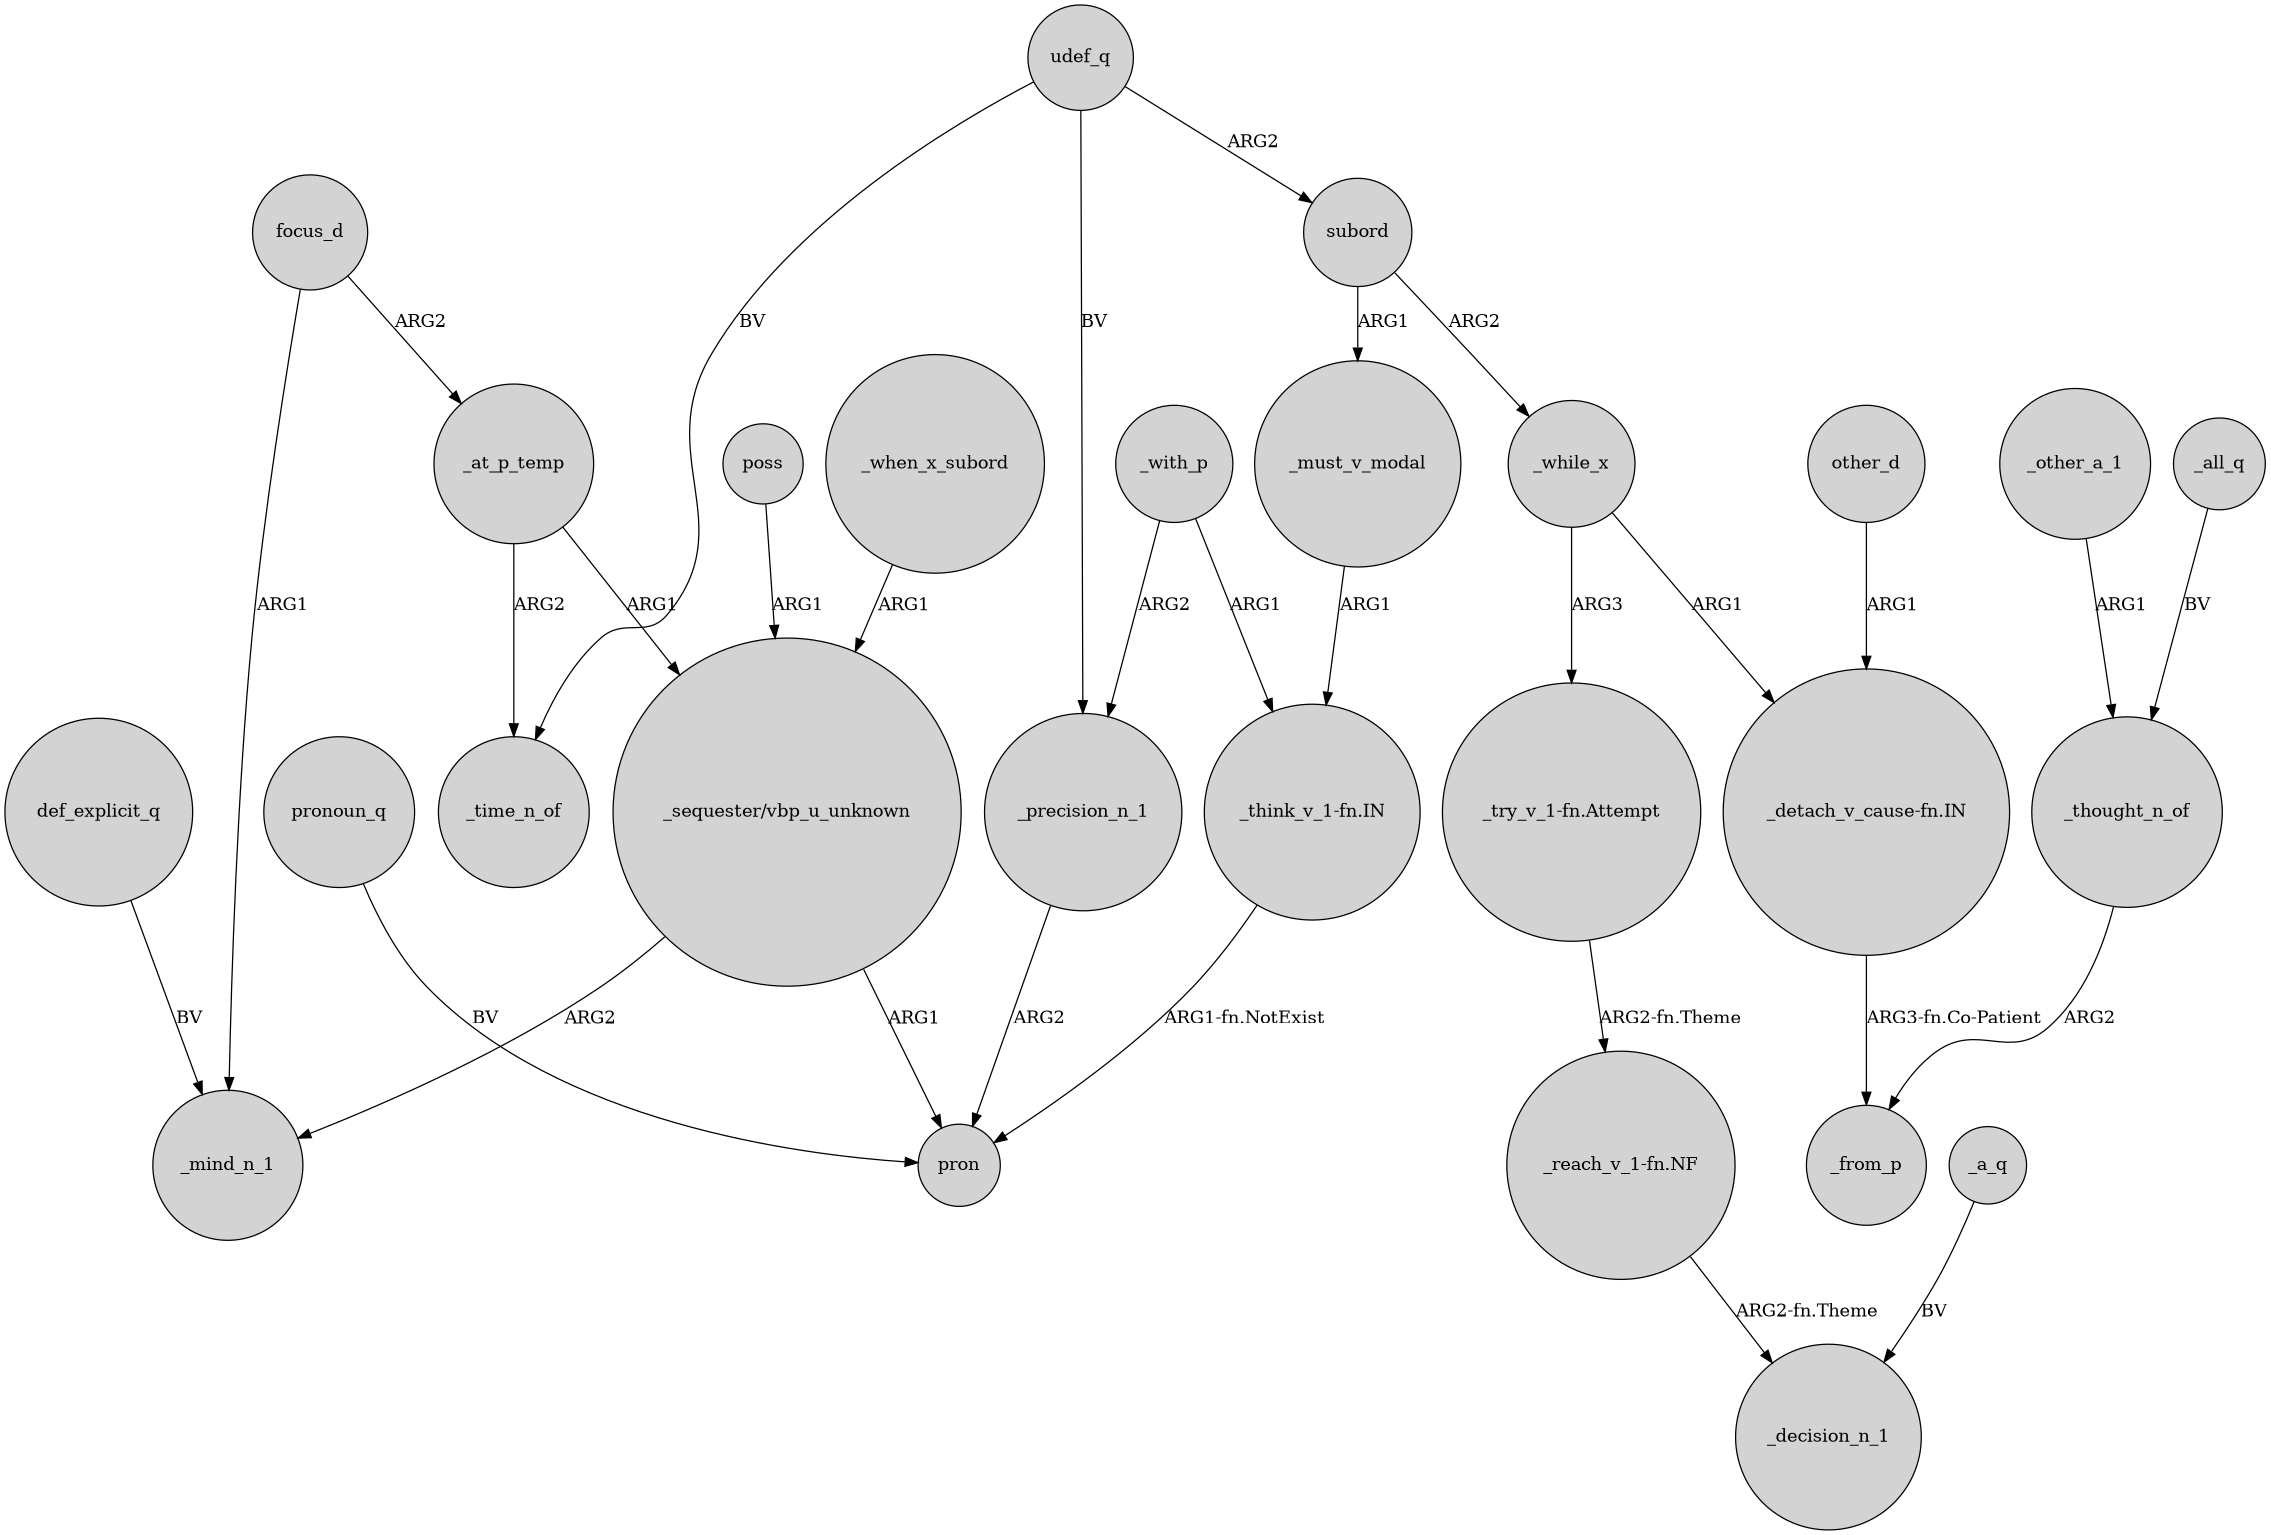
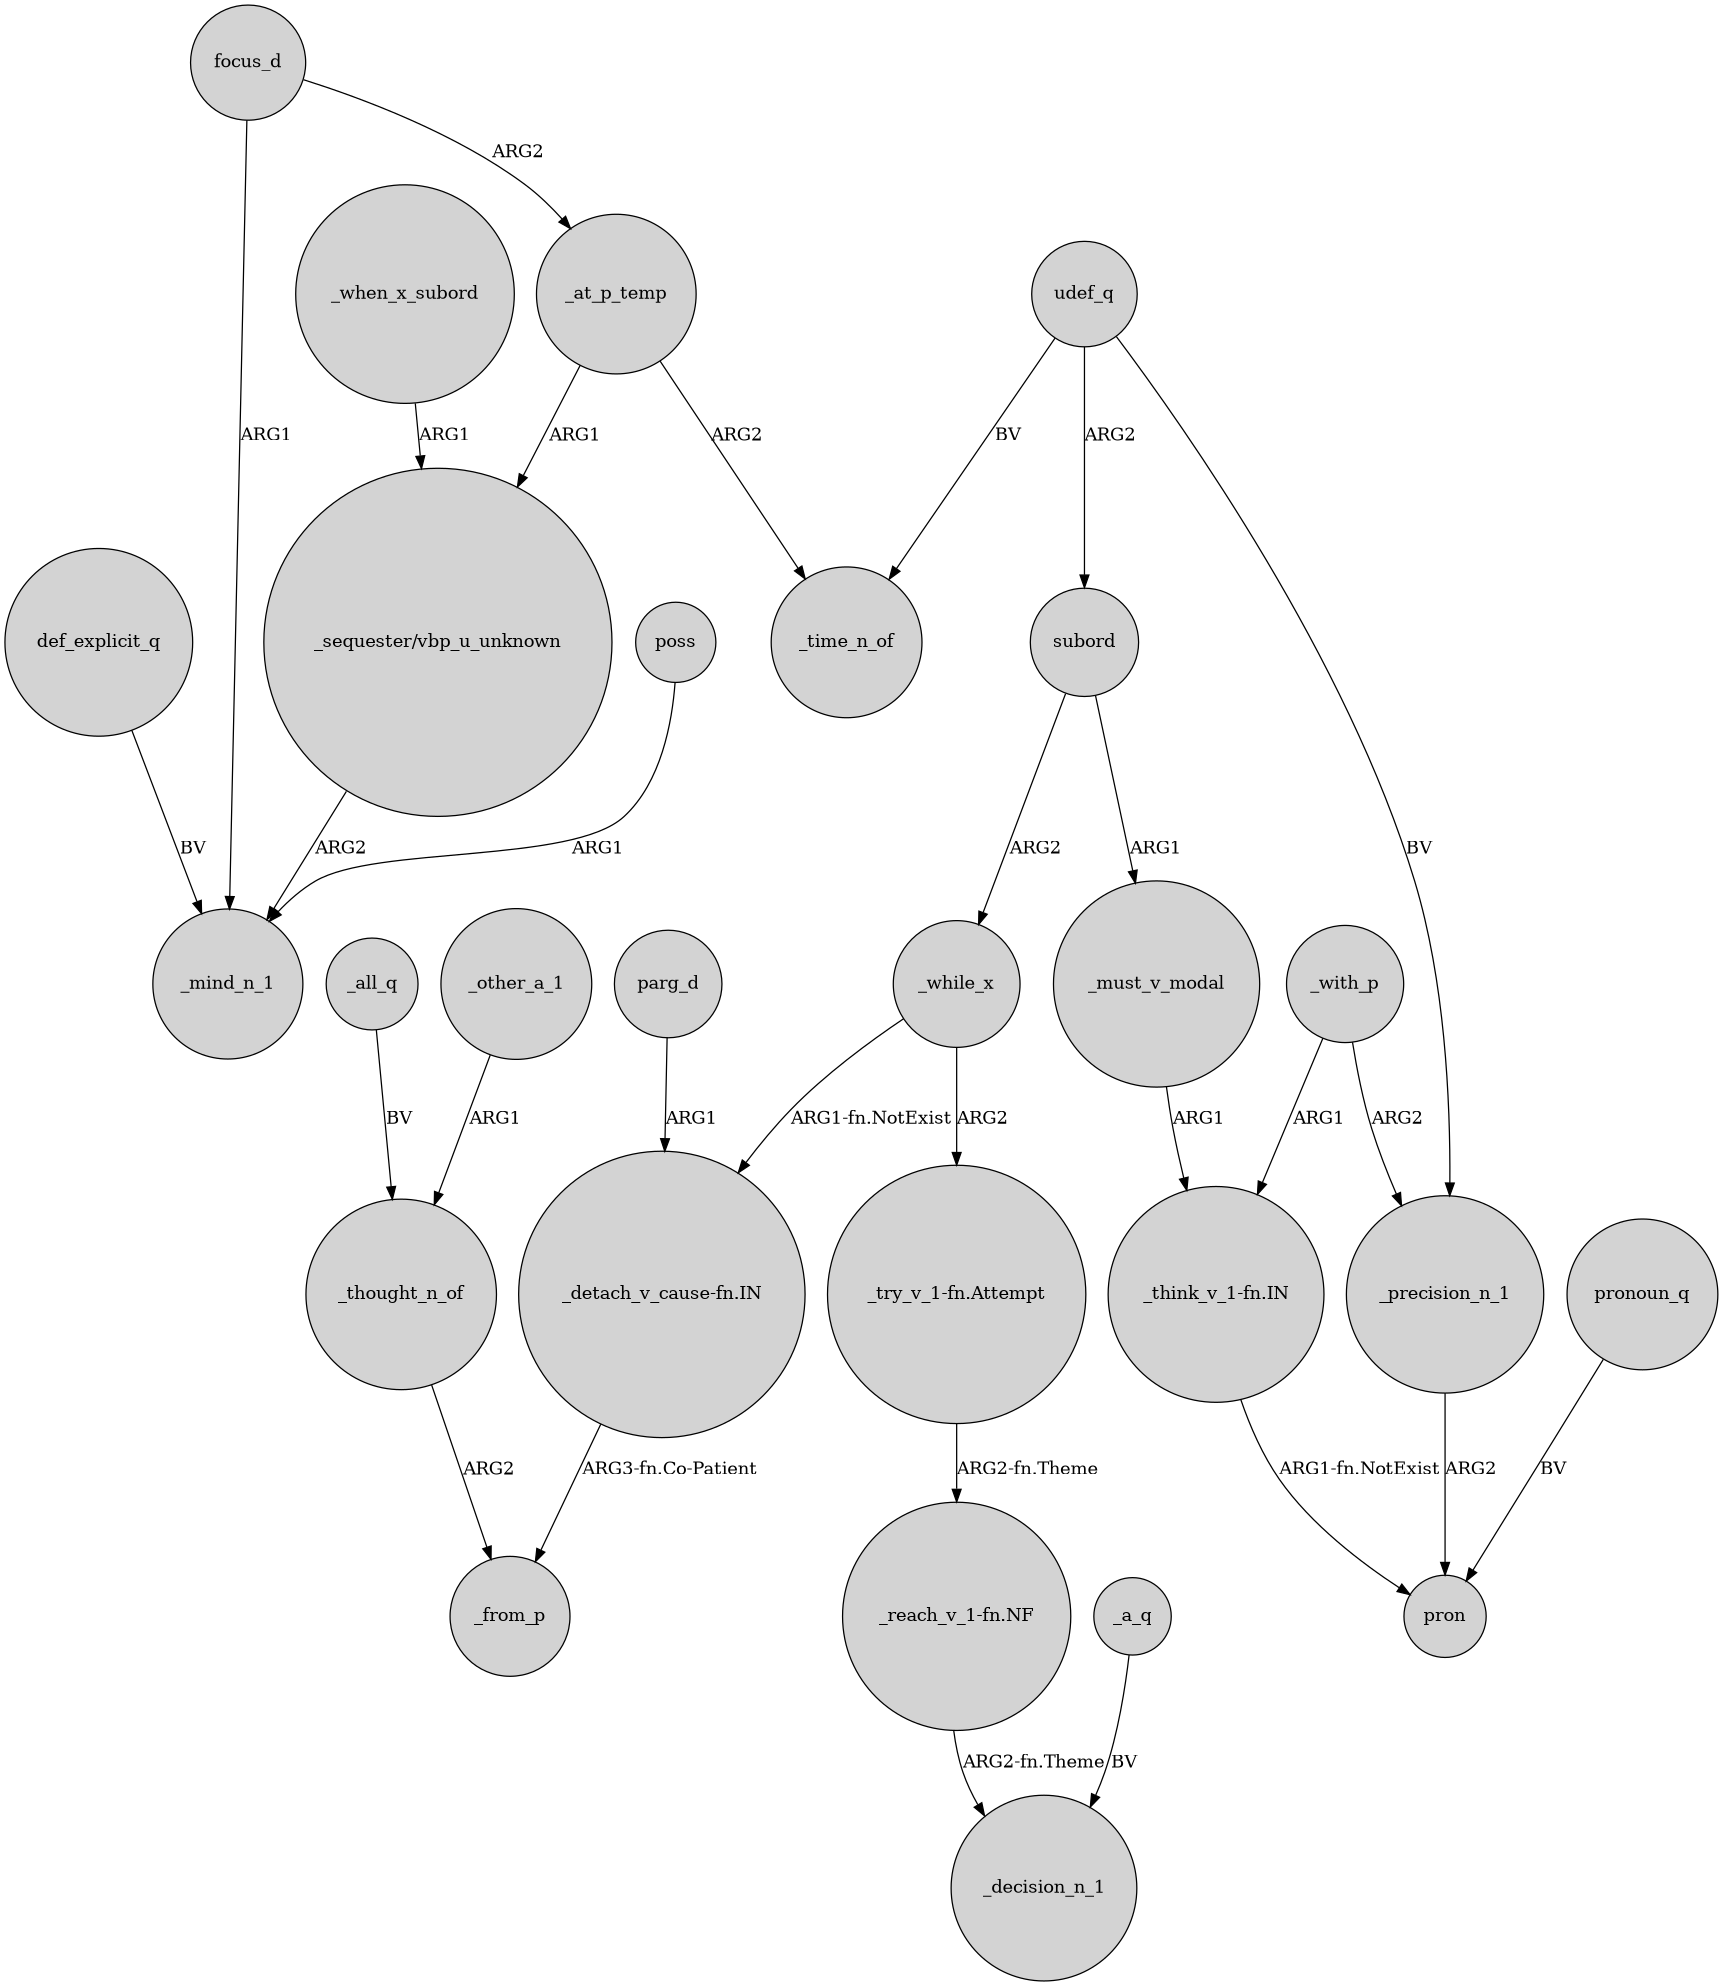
node "other_d": label "other_d" -> "parg_d"
edge "poss" -> "_sequester/vbp_u_unknown": now "poss" -> "_mind_n_1"
edge "_while_x" -> "_try_v_1-fn.Attempt": label "ARG3" -> "ARG2"
edge "_while_x" -> "_detach_v_cause-fn.IN": label "ARG1" -> "ARG1-fn.NotExist"
edge "_sequester/vbp_u_unknown" -> "pron": removed, label "ARG1"
